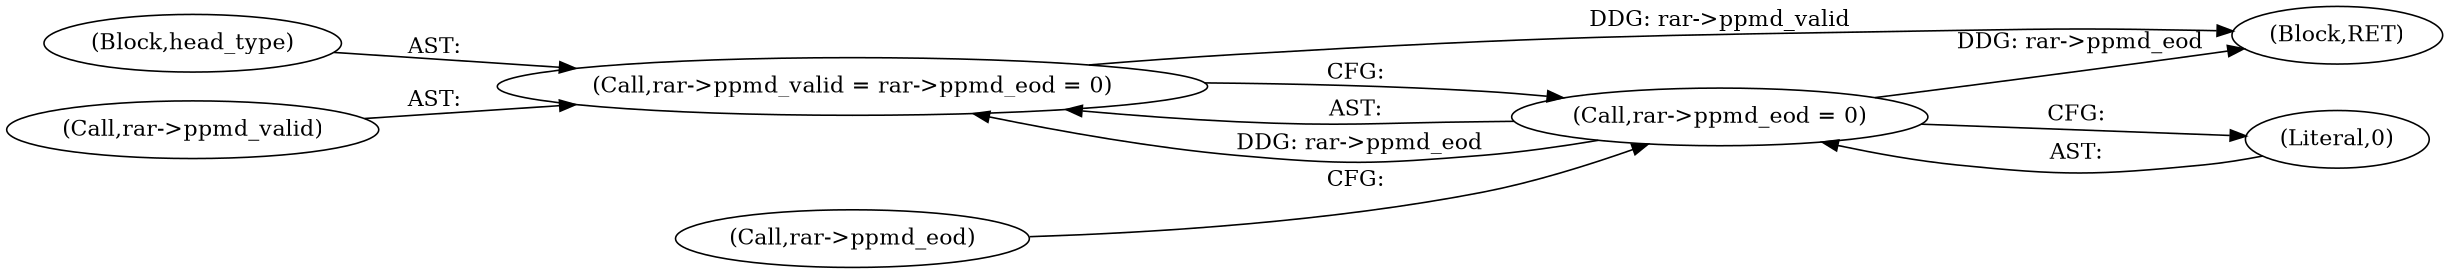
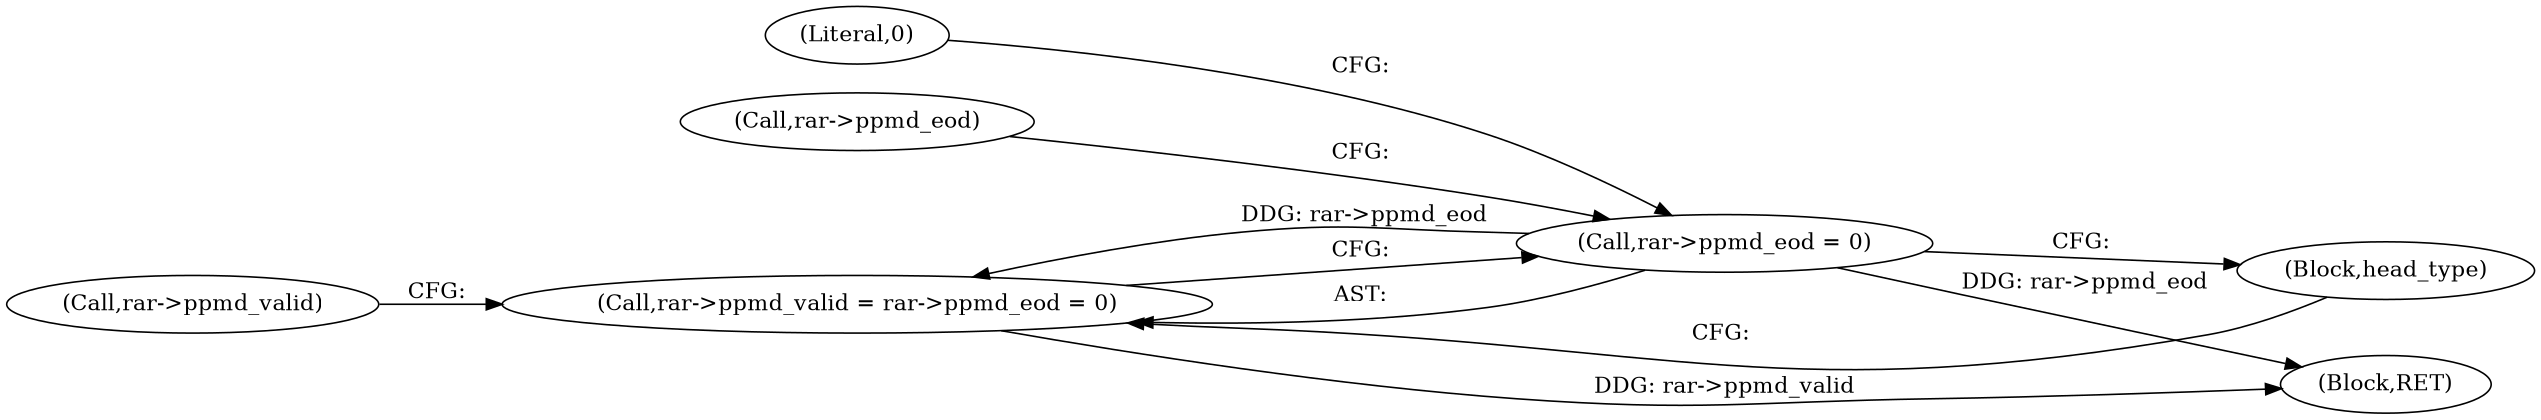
edge "(Block,head_type)" -> "(Call,rar->ppmd_valid = rar->ppmd_eod = 0)": label "AST: " -> "CFG: "
edge "(Call,rar->ppmd_valid)" -> "(Call,rar->ppmd_valid = rar->ppmd_eod = 0)": label "AST: " -> "CFG: "
edge "(Call,rar->ppmd_eod = 0)" -> "(Literal,0)": now "(Call,rar->ppmd_eod = 0)" -> "(Block,head_type)"
edge "(Literal,0)" -> "(Call,rar->ppmd_eod = 0)": label "AST: " -> "CFG: "
